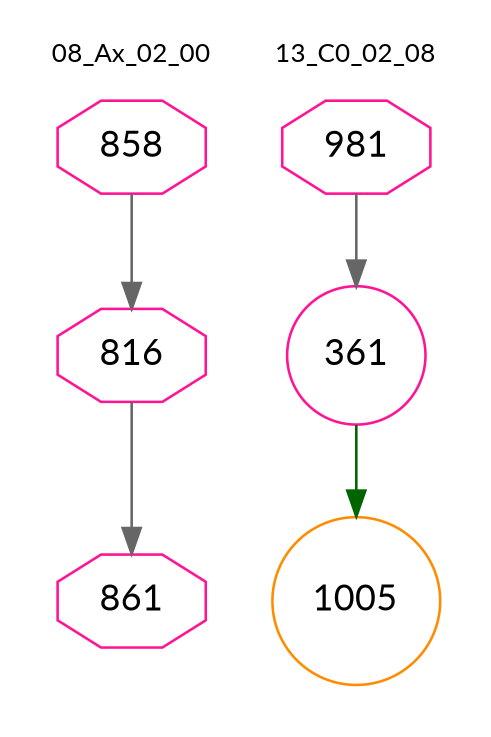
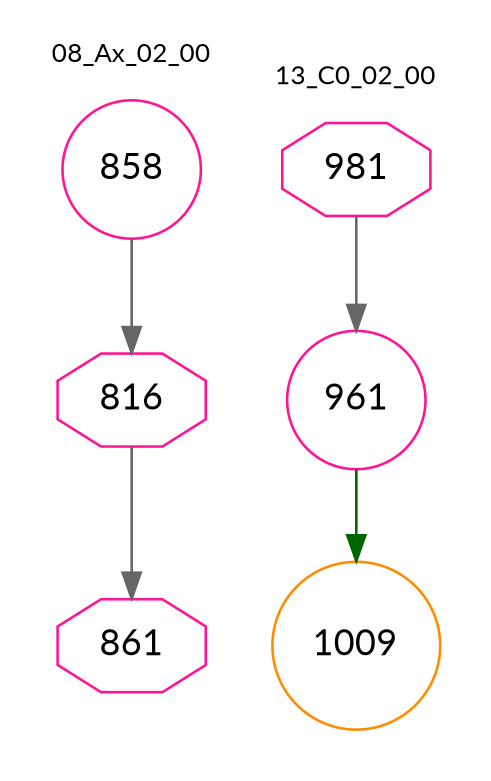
cluster "13_C0_02_08": label "13_C0_02_08" -> "13_C0_02_00"
node "858": shape octagon -> circle
node "361": label "361" -> "961"
node "1005": label "1005" -> "1009"
